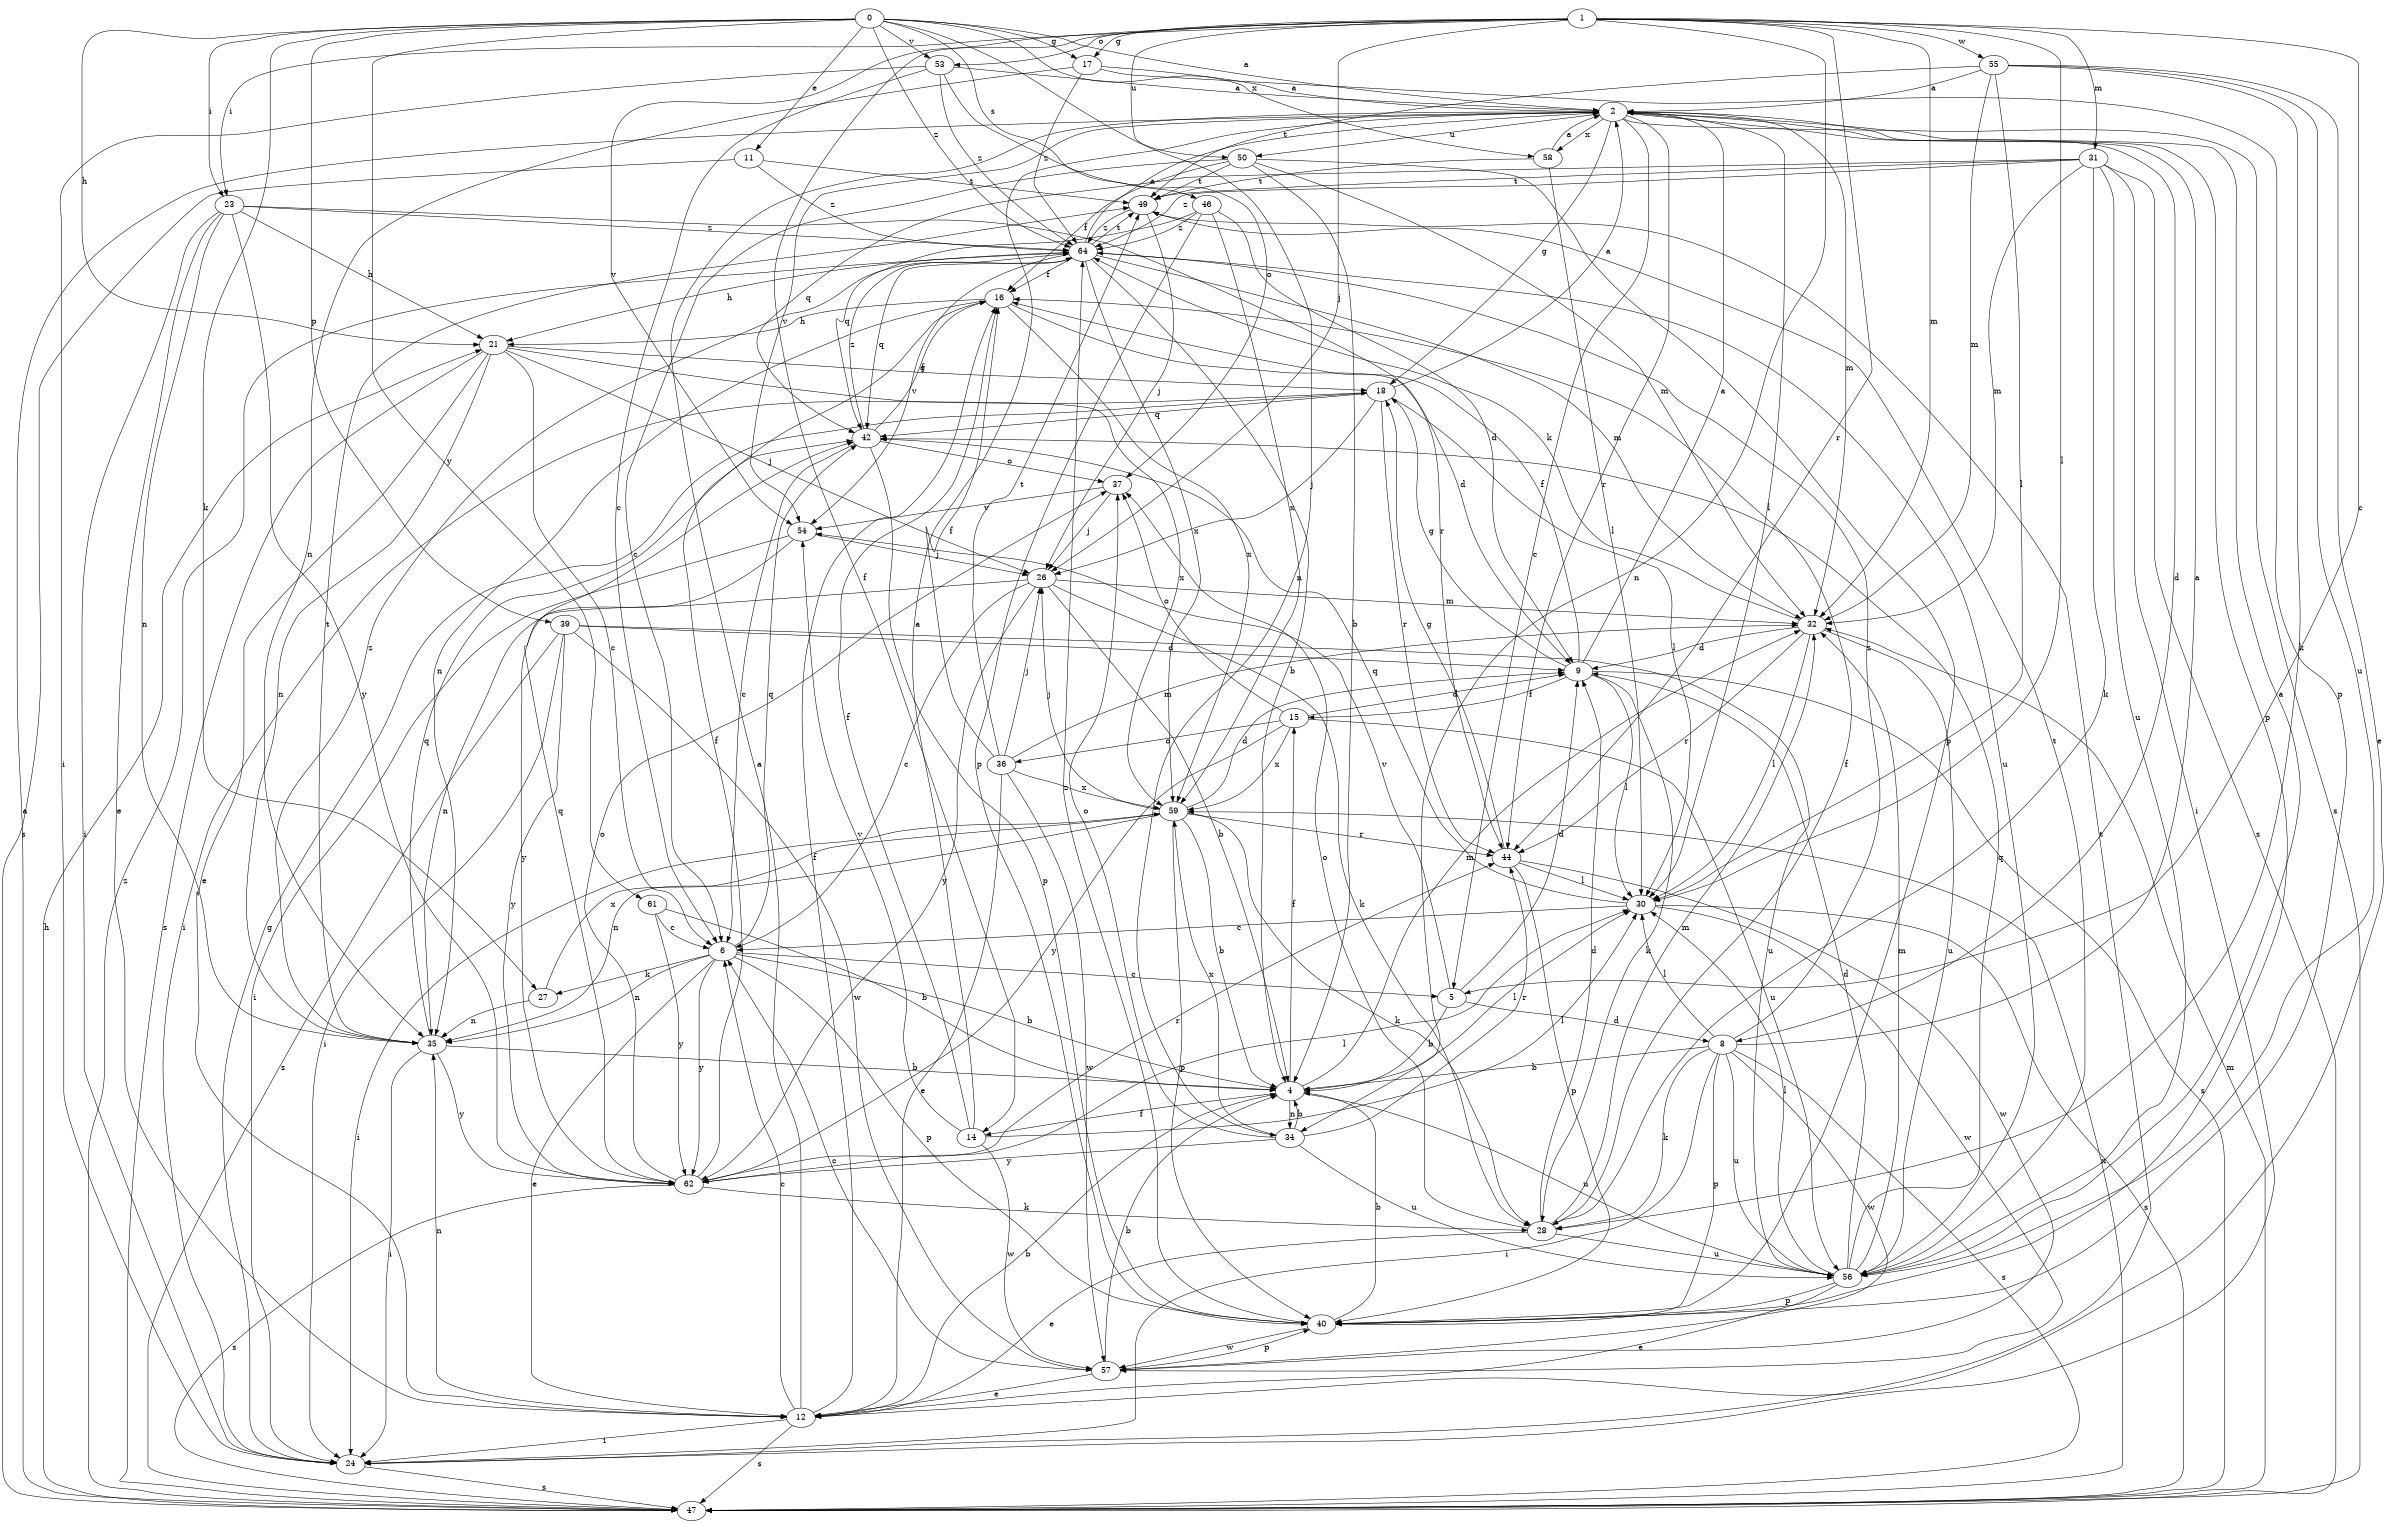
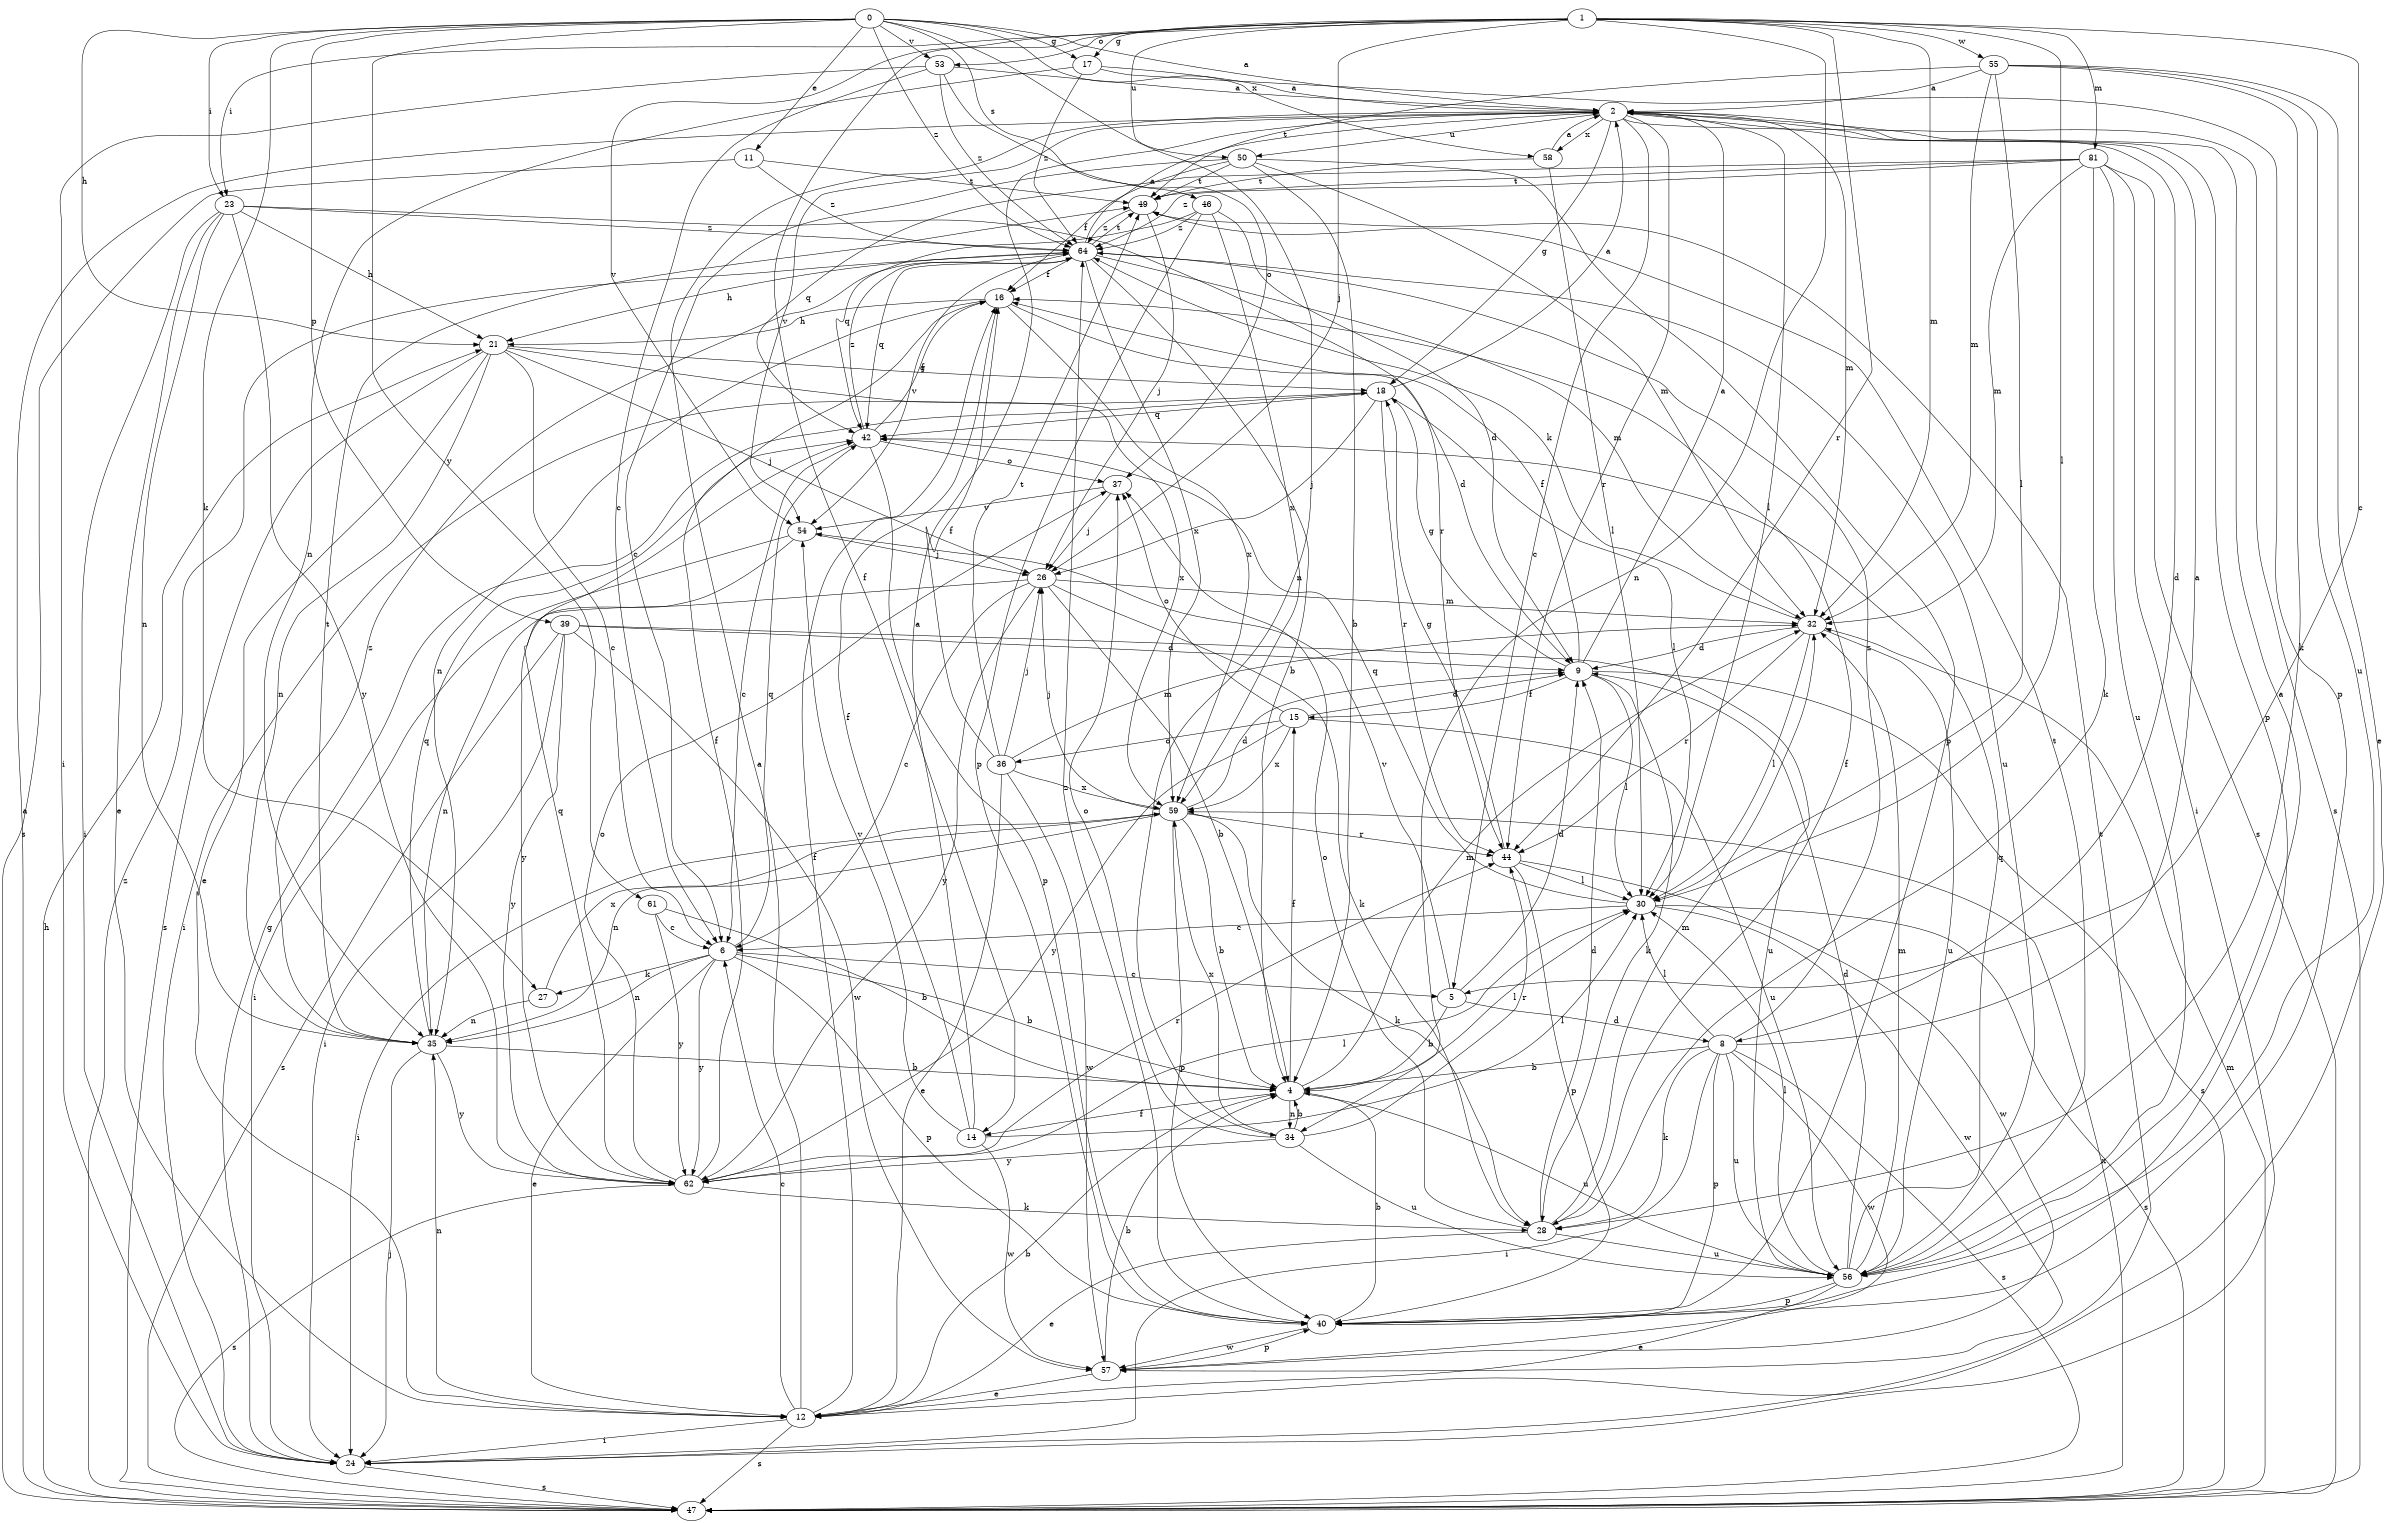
node "31": label "31" -> "81"
edge "57" -> "6": removed, label "c"
edge "35" -> "24": label "i" -> "j"
